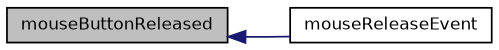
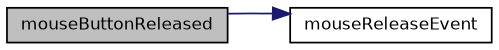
edge "mouseReleaseEvent" -> "mouseButtonReleased": reversed
